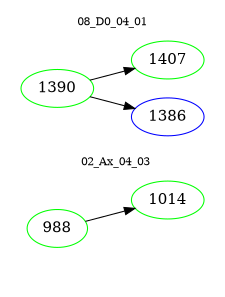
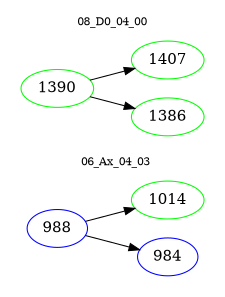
cluster "08_D0_04_01": label "08_D0_04_01" -> "08_D0_04_00"
node "1386": color blue -> green
cluster "02_Ax_04_03": label "02_Ax_04_03" -> "06_Ax_04_03"
node "988": color green -> blue
node "984": added
